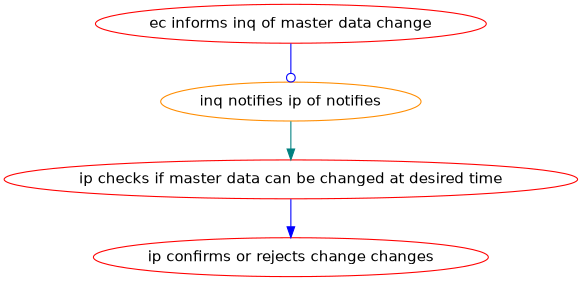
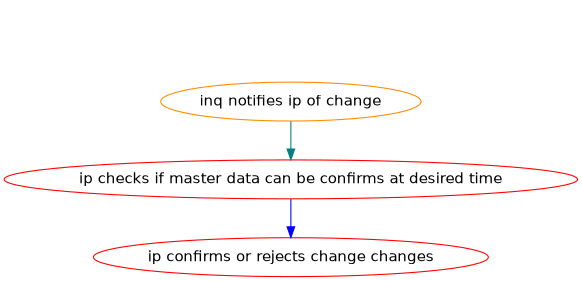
node "ec informs inq of master data change": removed
node "inq notifies ip of notifies": label "inq notifies ip of notifies" -> "inq notifies ip of change"
node "ip checks if master data can be changed at desired time": label "ip checks if master data can be changed at desired time" -> "ip checks if master data can be confirms at desired time"
